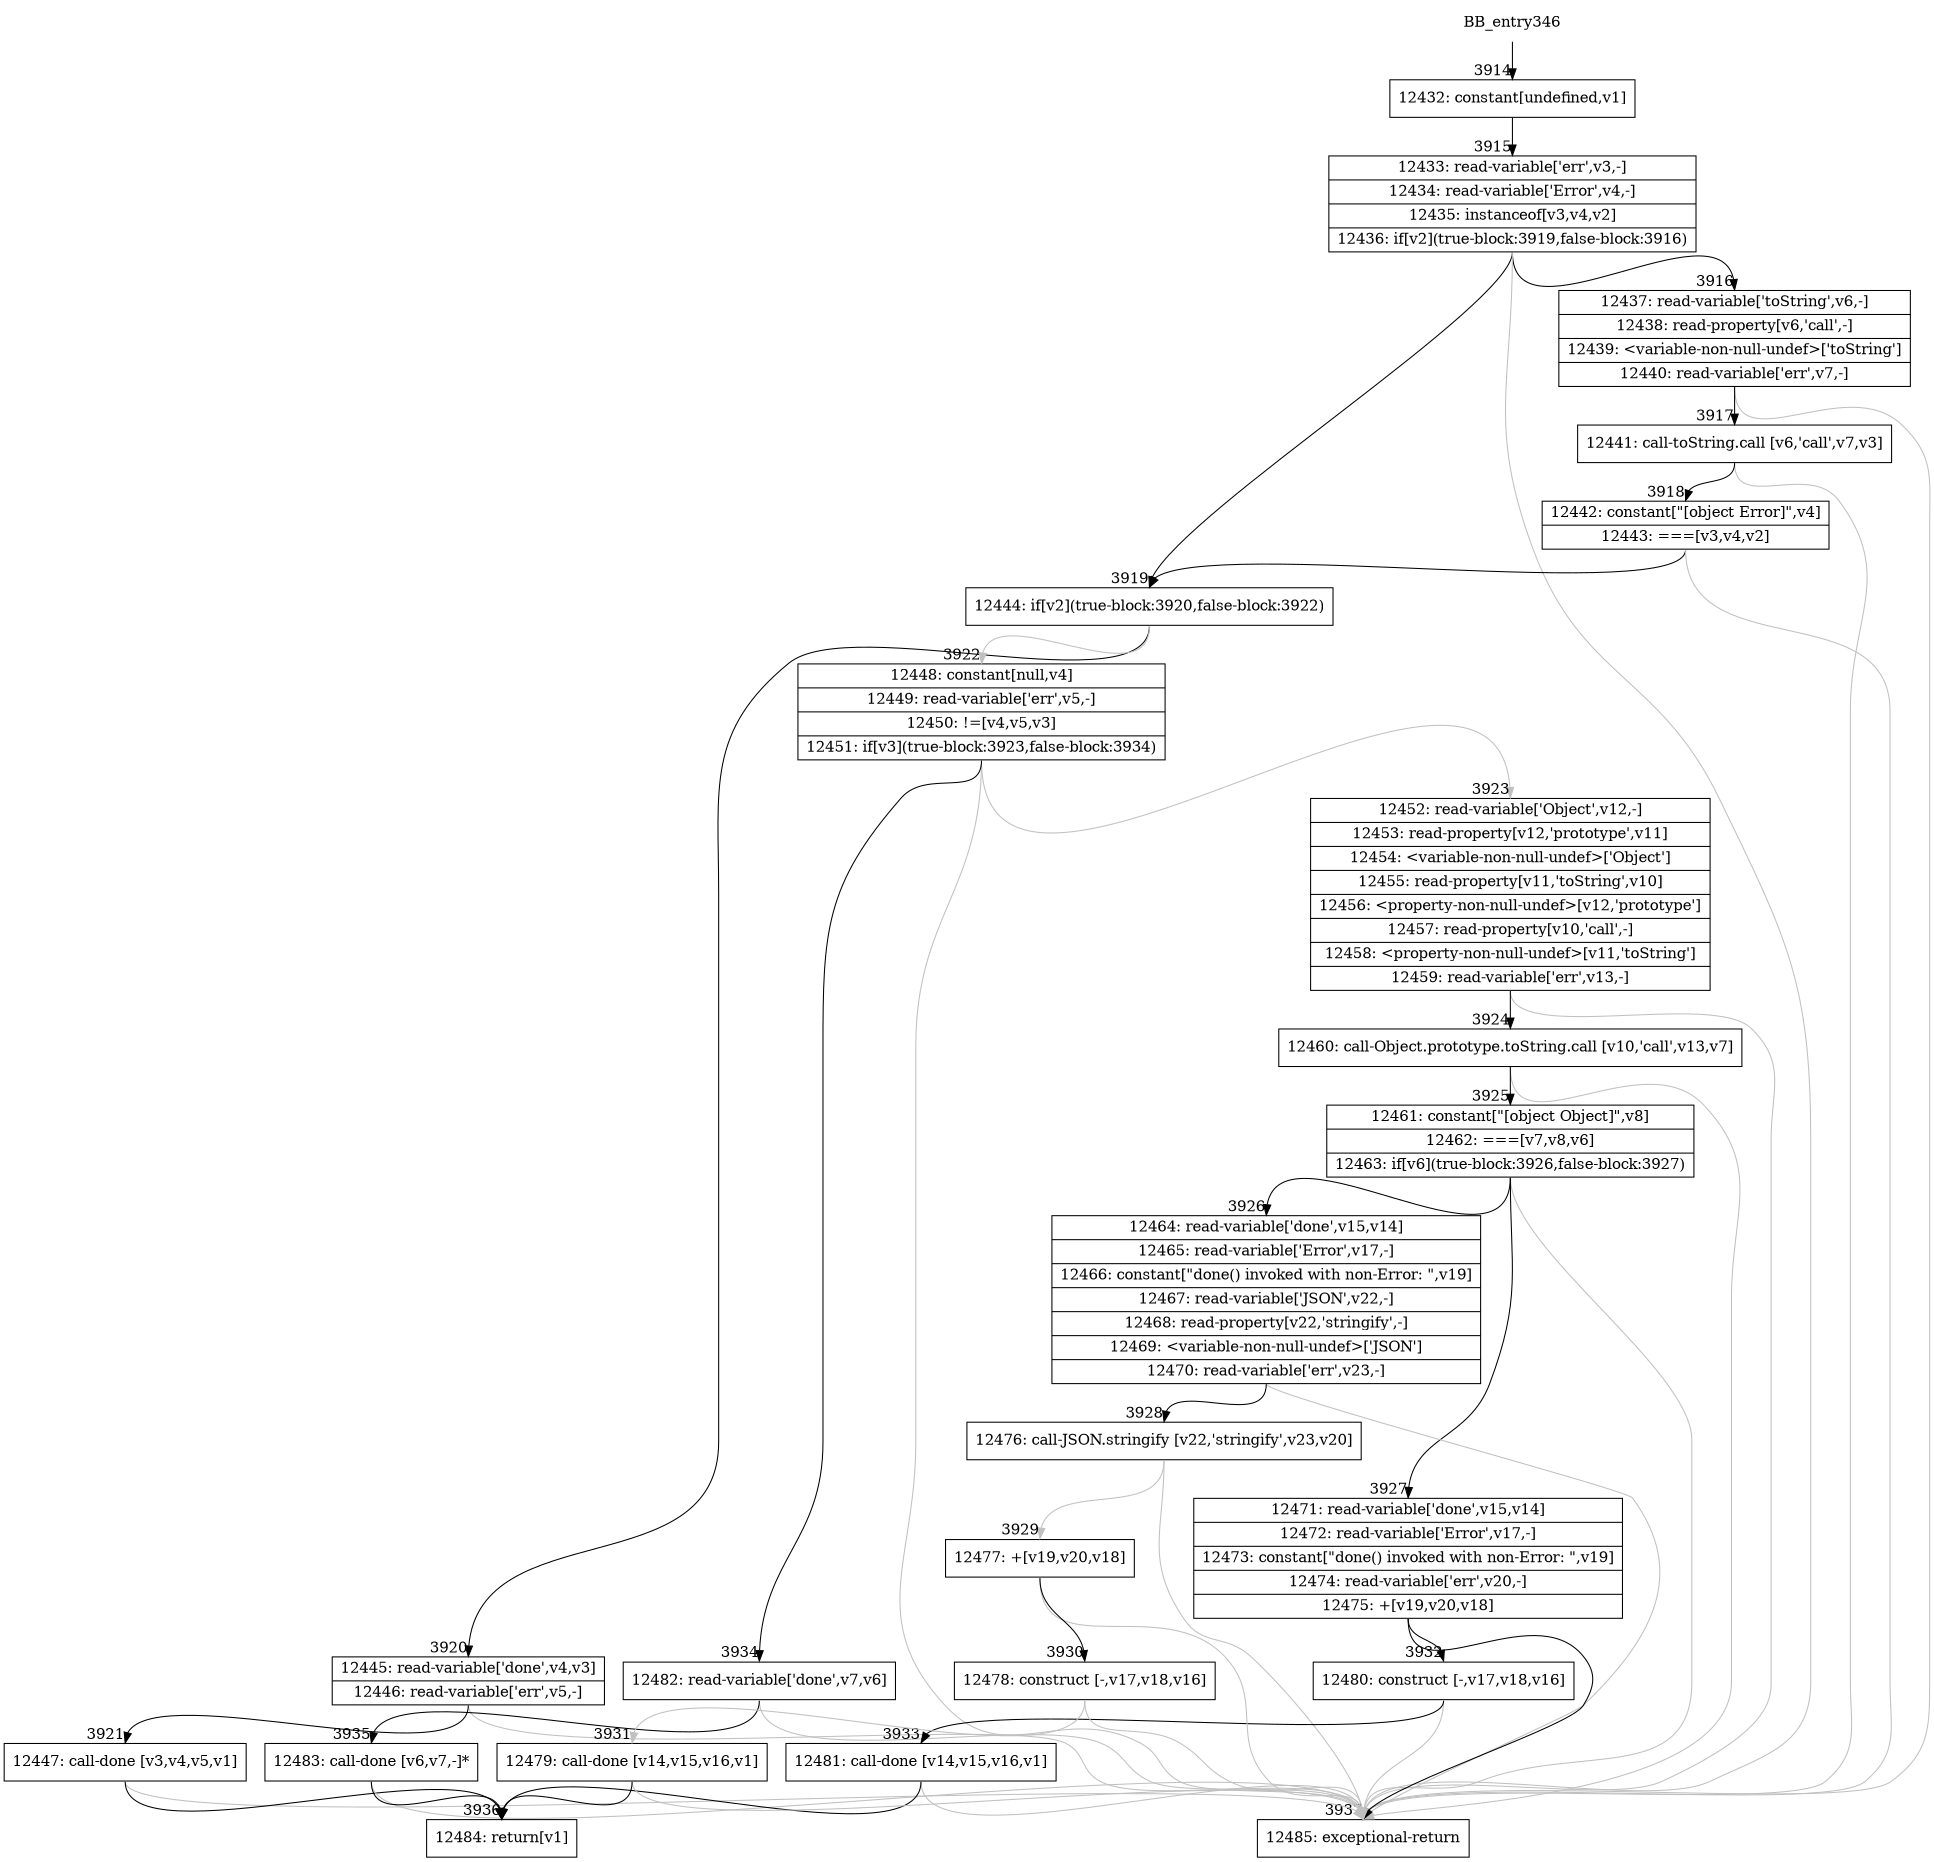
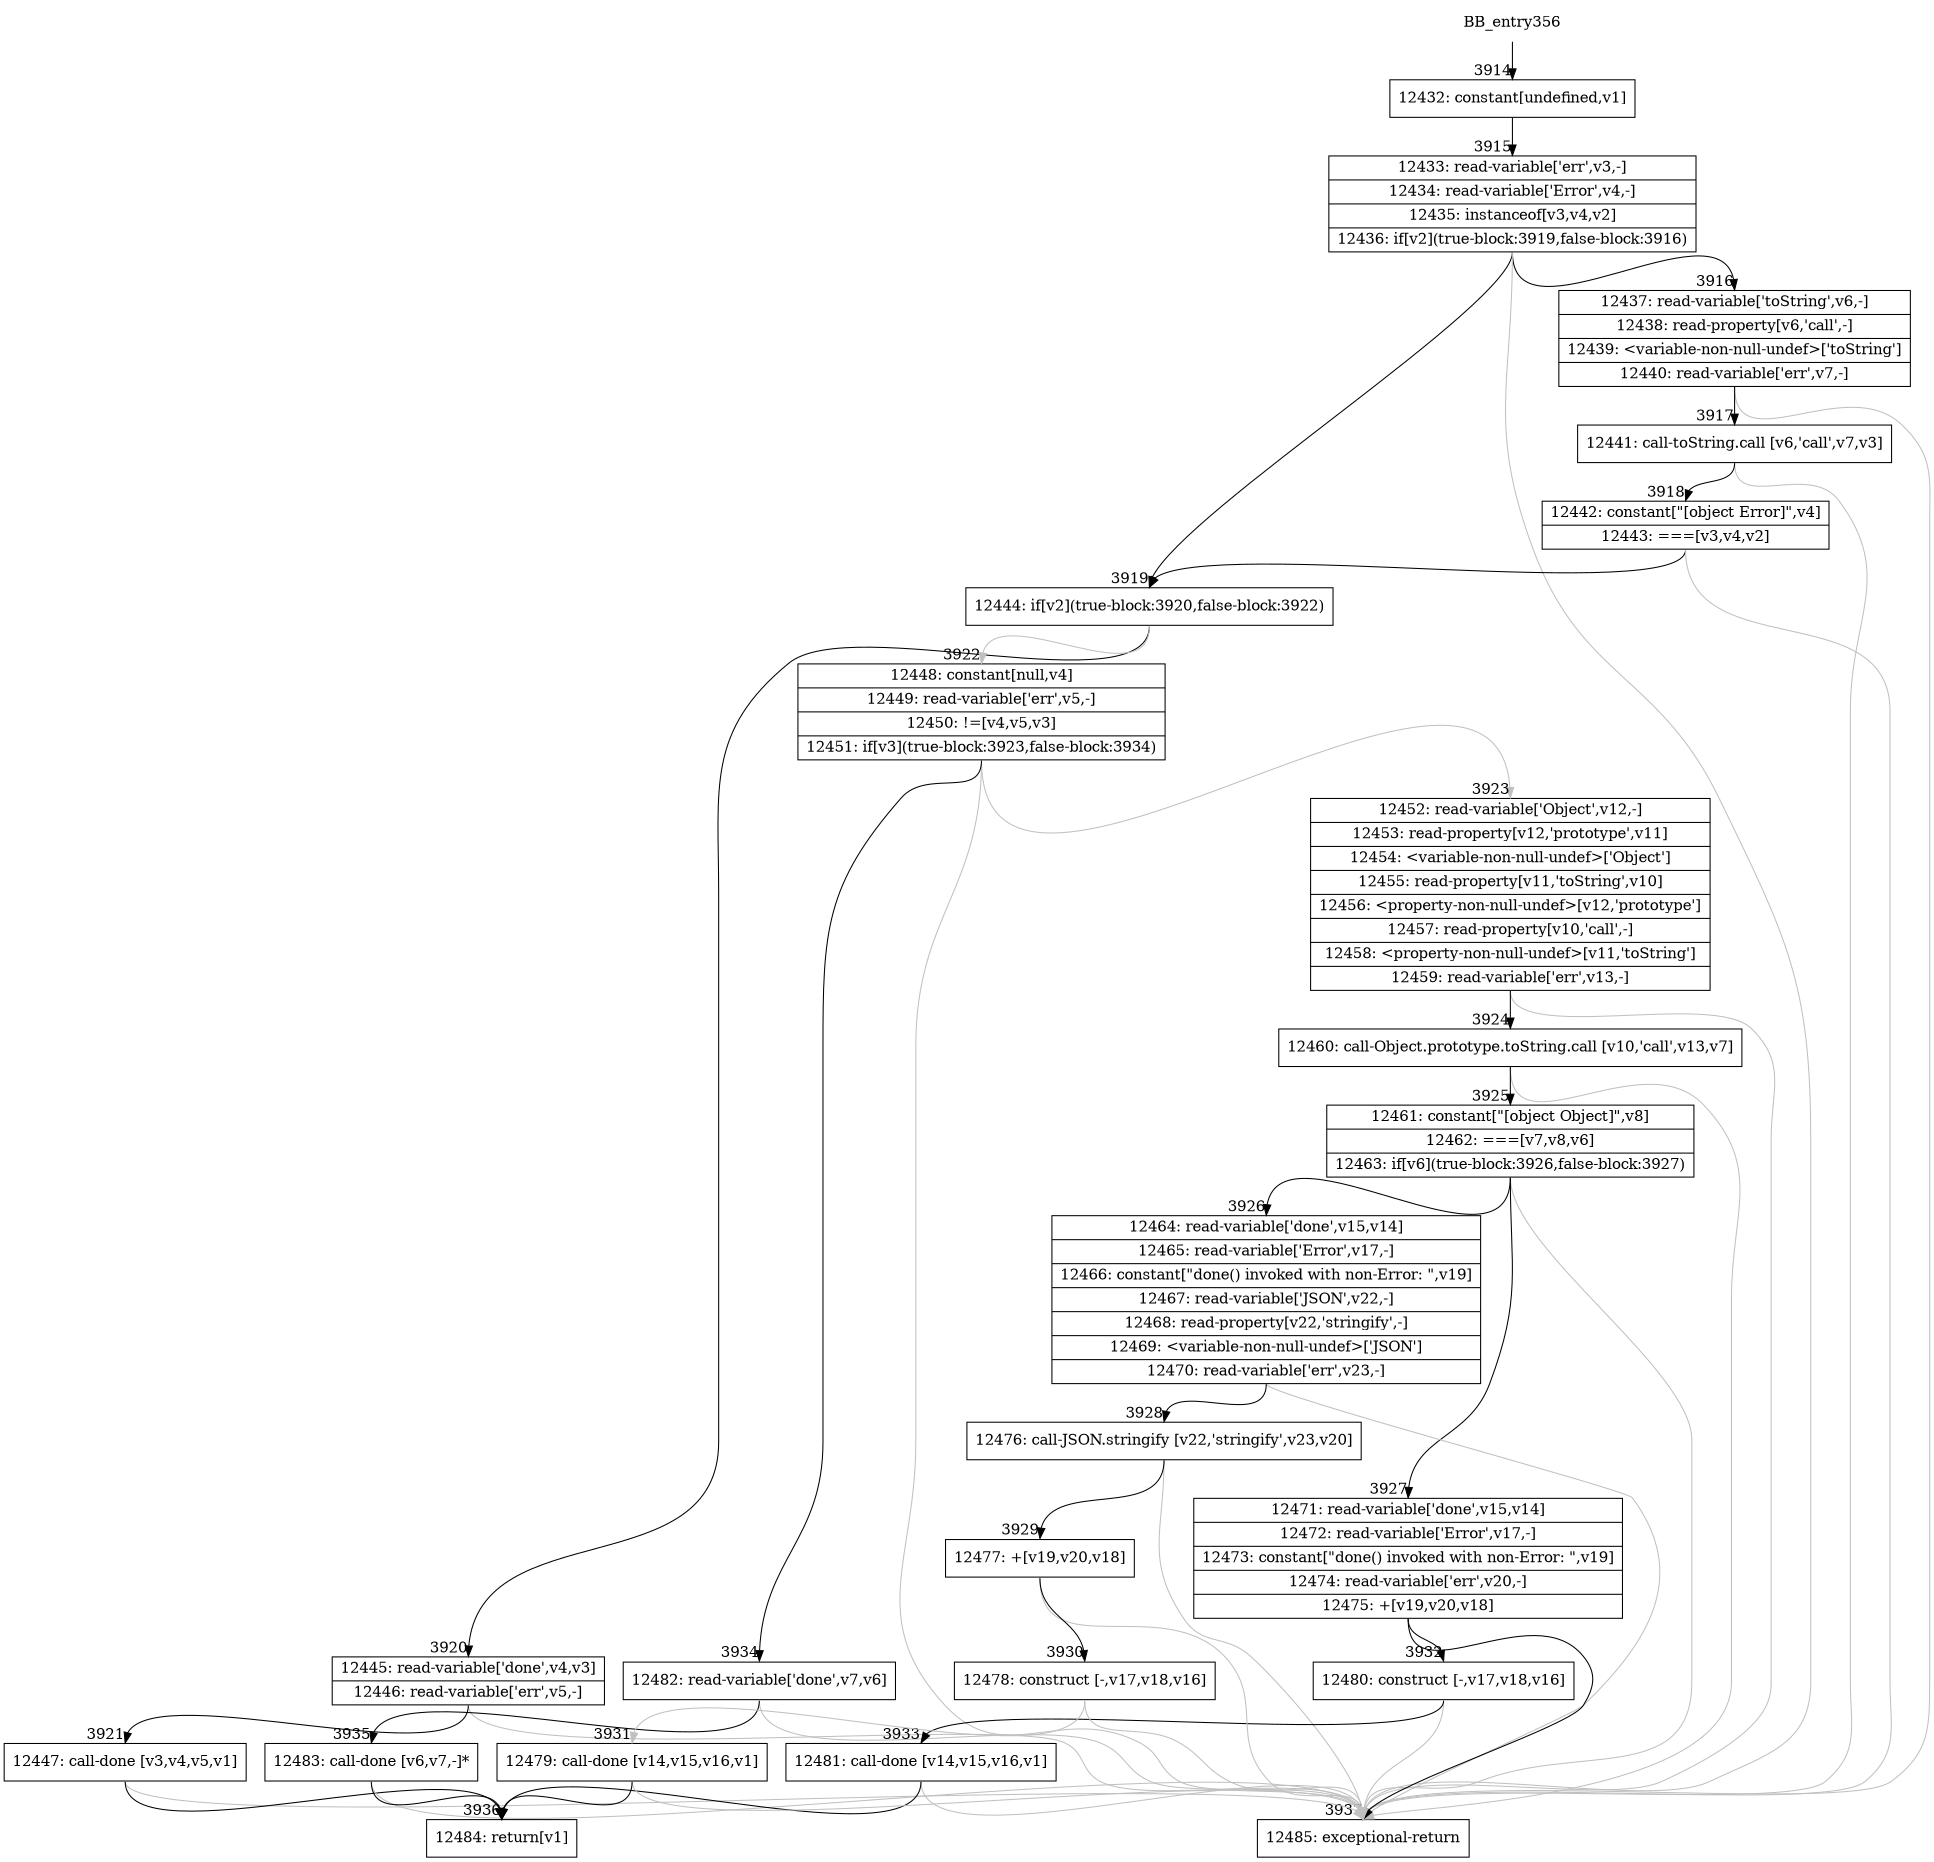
node "BB_entry346": label "BB_entry346" -> "BB_entry356"
edge "12476: call-JSON.stringify [v22,'stringify',v23,v20]" -> "12477: +[v19,v20,v18]": color gray -> black
